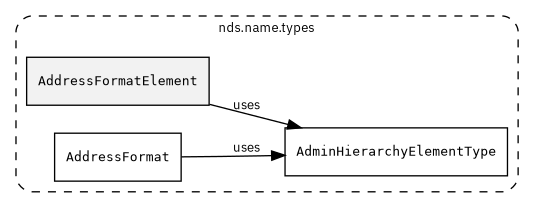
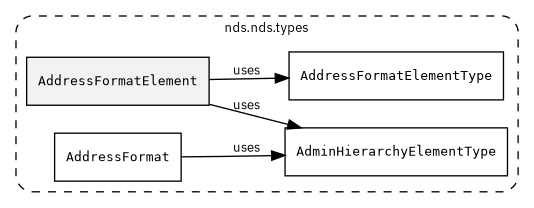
cluster "nds.name.types": label "nds.name.types" -> "nds.nds.types"
node "AddressFormatElementType": added
